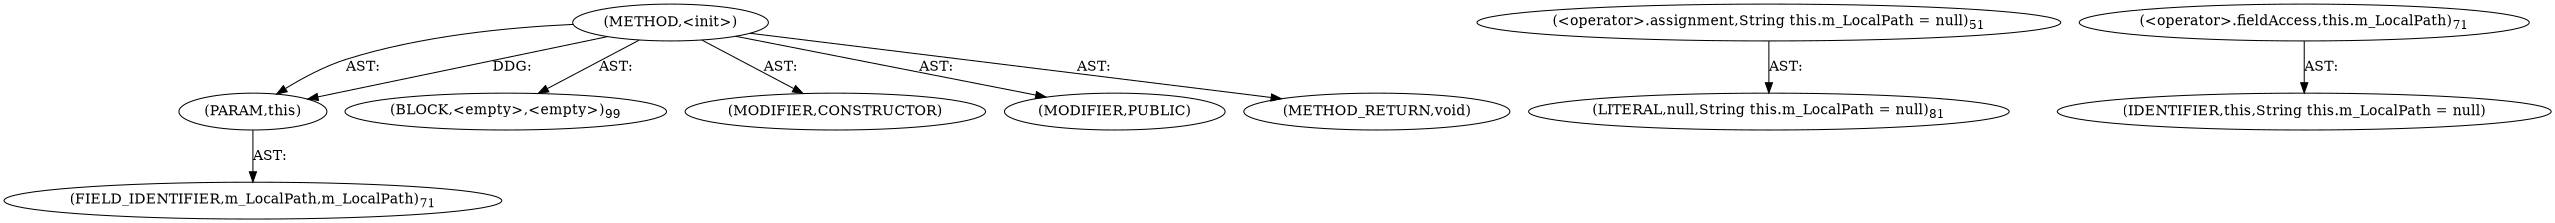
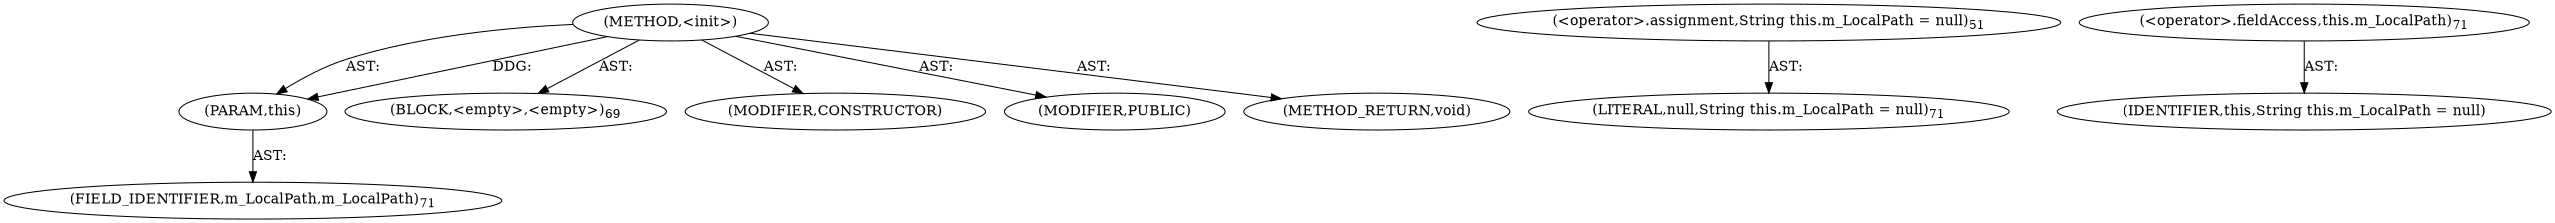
node "(BLOCK,<empty>,<empty>)": text "99" -> "69"
node "(LITERAL,null,String this.m_LocalPath = null)": text "81" -> "71"
